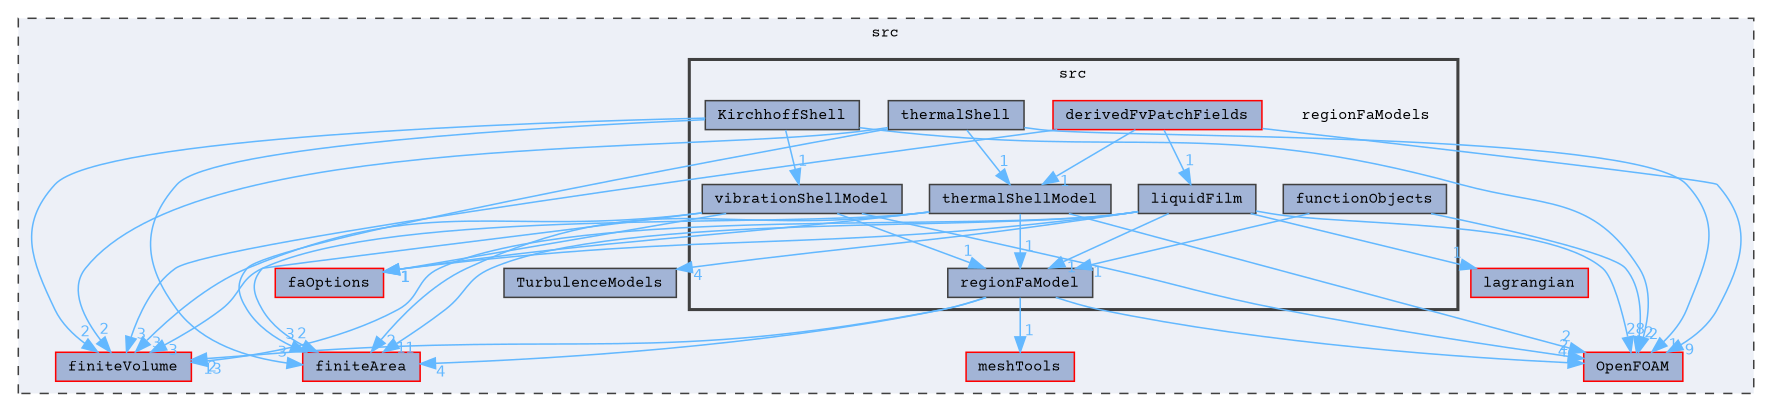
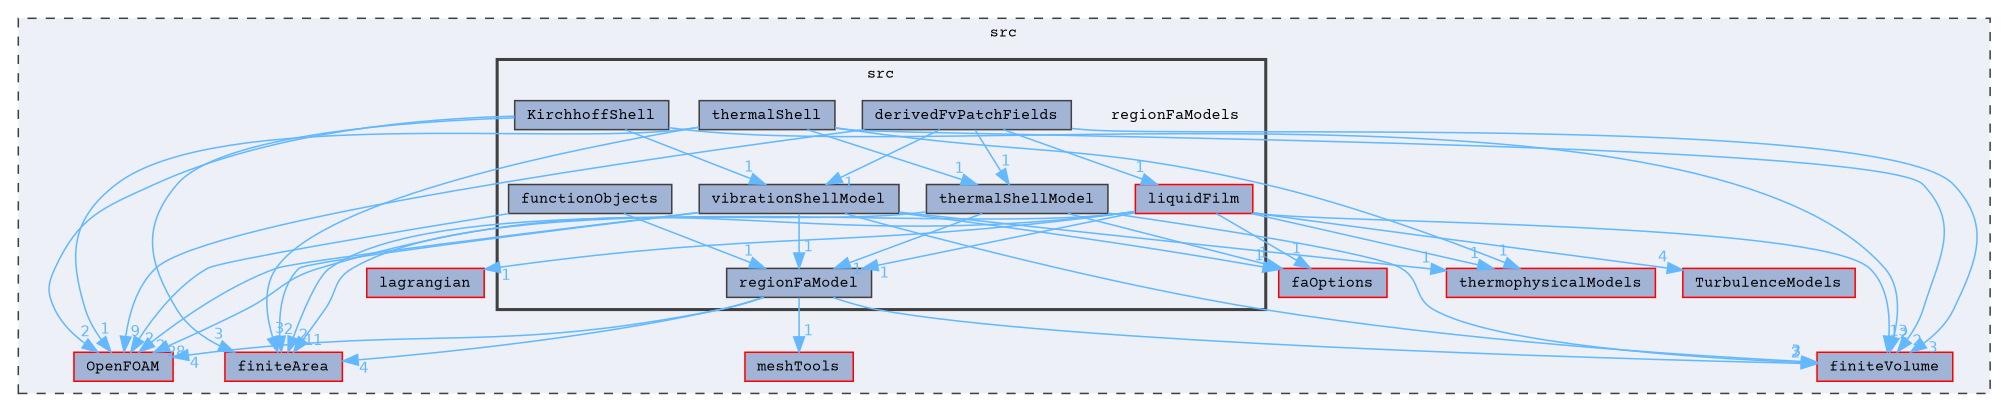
node "derivedFvPatchFields": color red -> grey25
edge "derivedFvPatchFields" -> "vibrationShellModel": added
node "liquidFilm": color grey25 -> red
edge "thermalShellModel" -> "OpenFOAM": removed
node "TurbulenceModels": color grey25 -> red
node "thermophysicalModels": added
